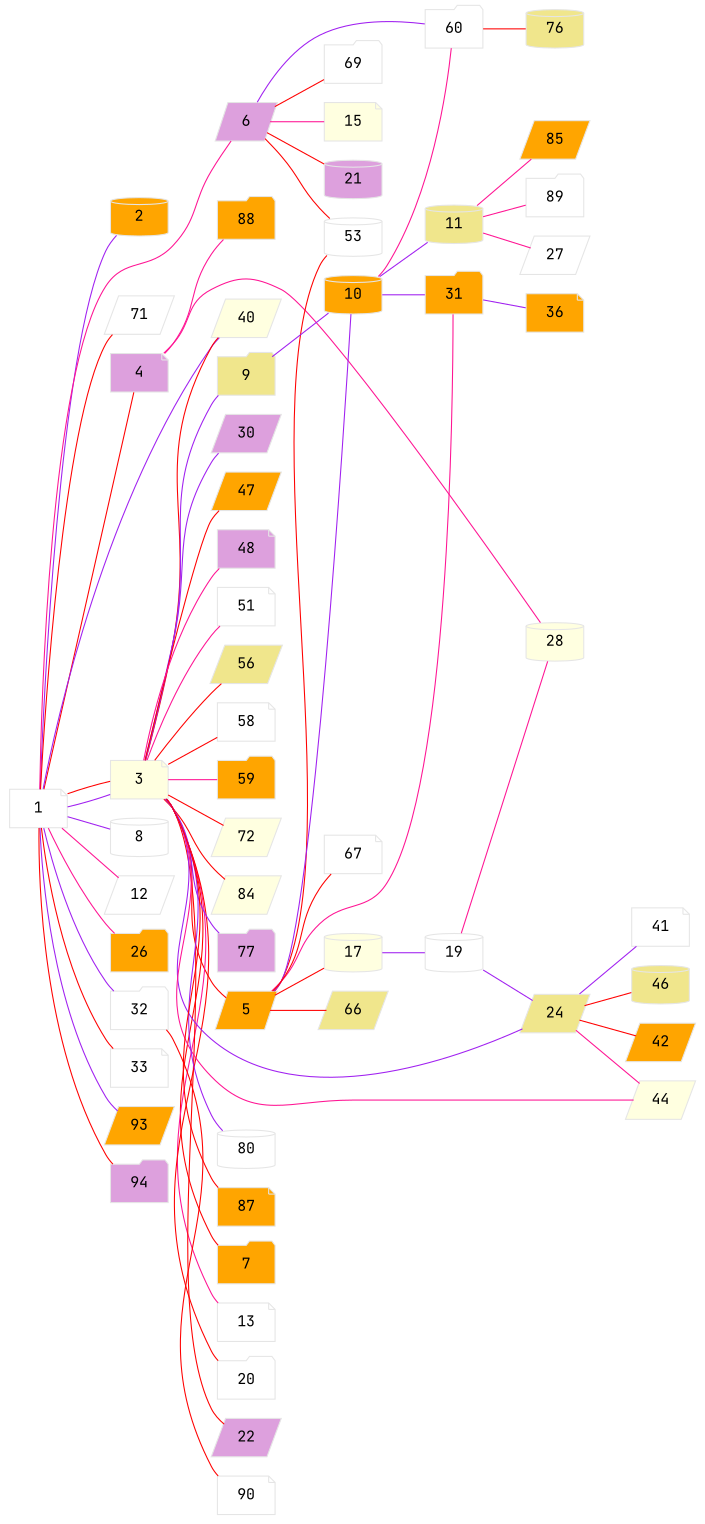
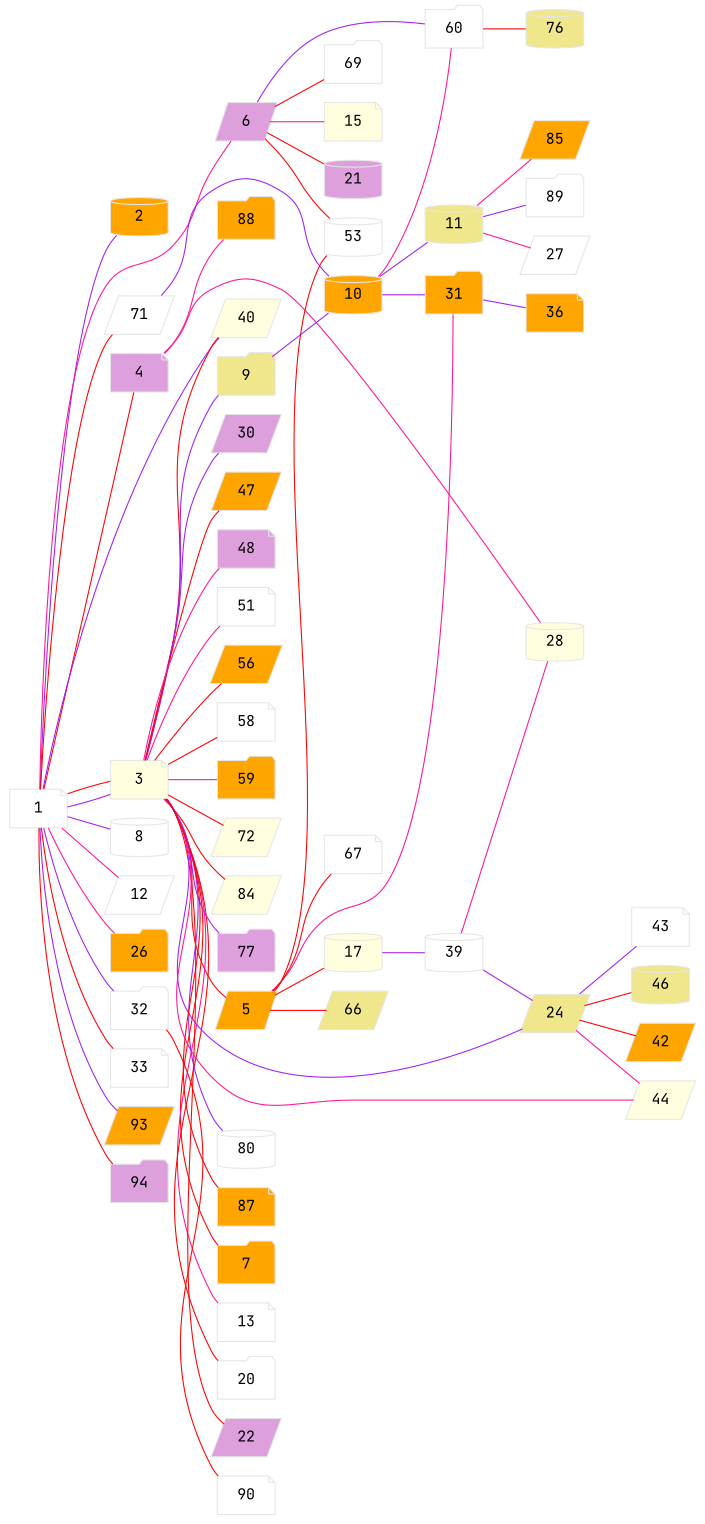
edge "89" -- "11": color deeppink -> purple
edge "10" -- "5": now "10" -- "71"
node "56": fillcolor khaki -> orange
node "41": label "41" -> "43"
node "19": label "19" -> "39"
